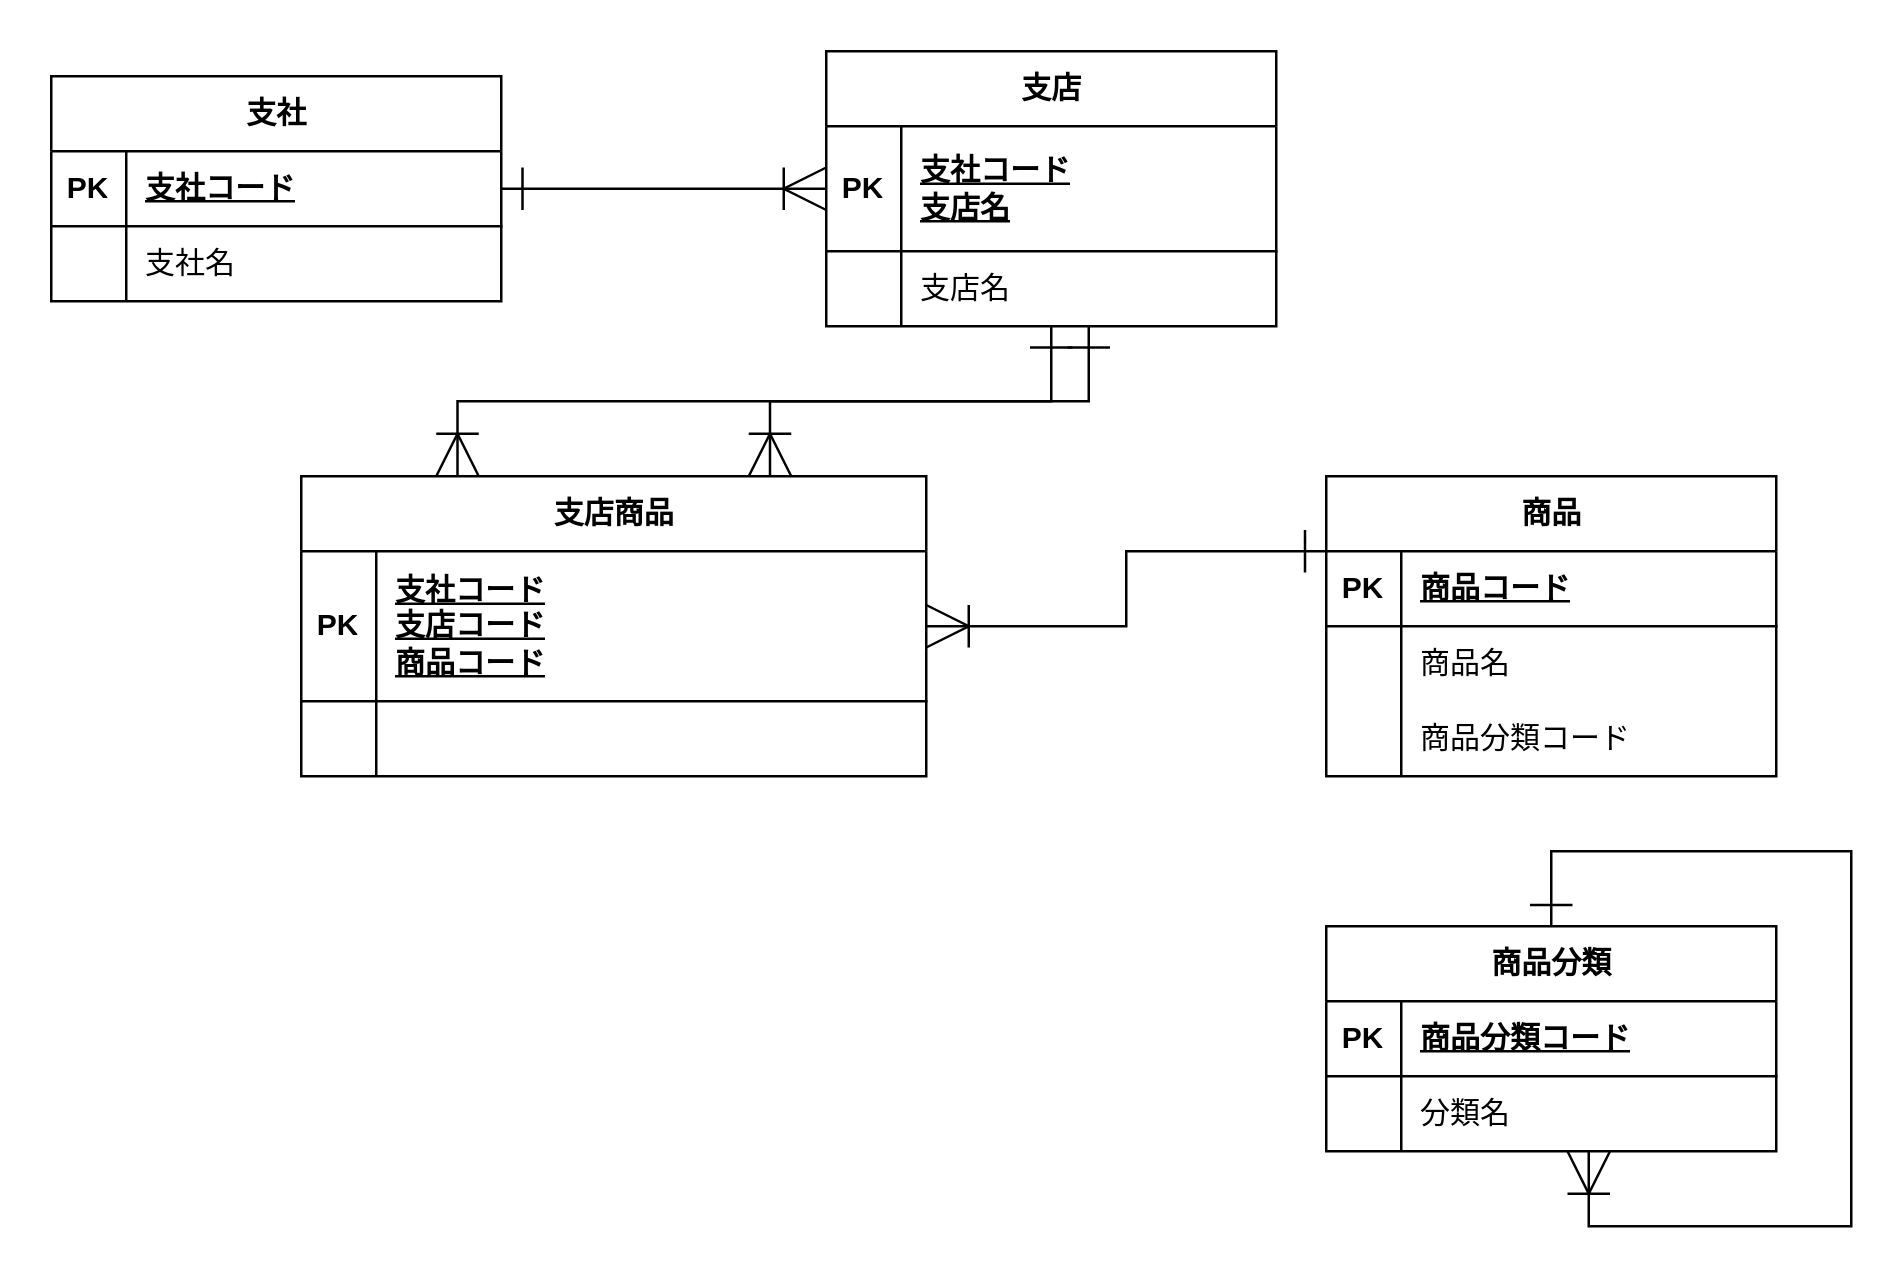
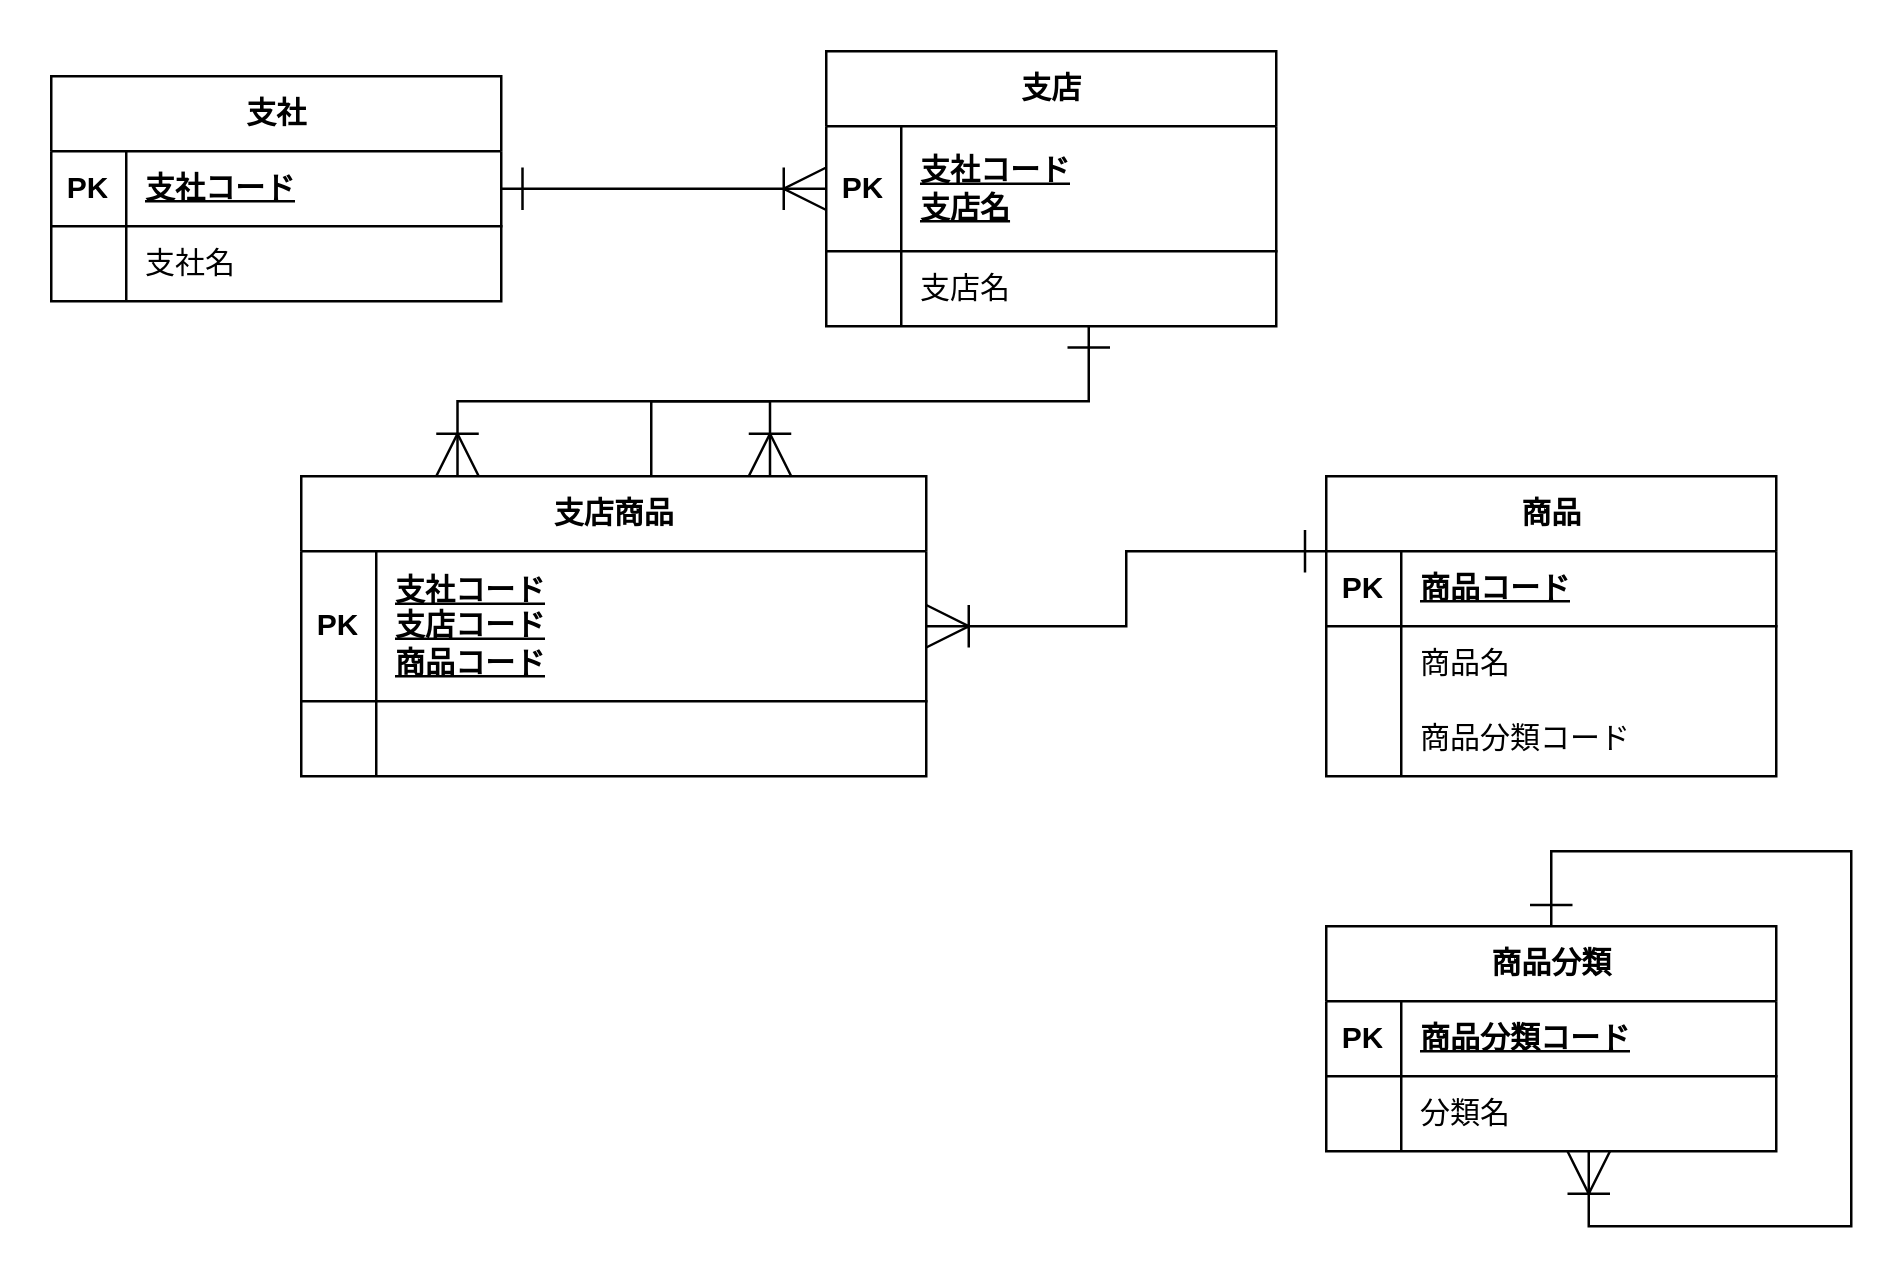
edge "支店" -- "支店商品": now "支社コード 支店コード 商品コード" -- "支店商品"
